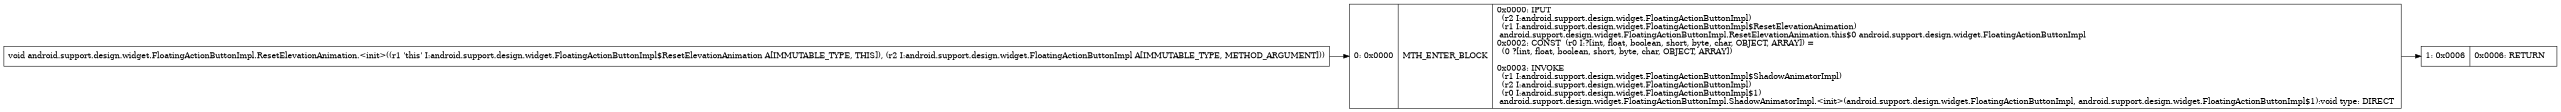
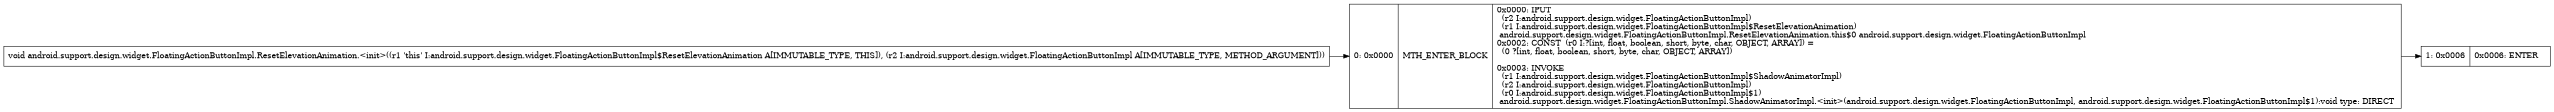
node "1: 0x0006": text "0x0006: RETURN" -> "0x0006: ENTER"
